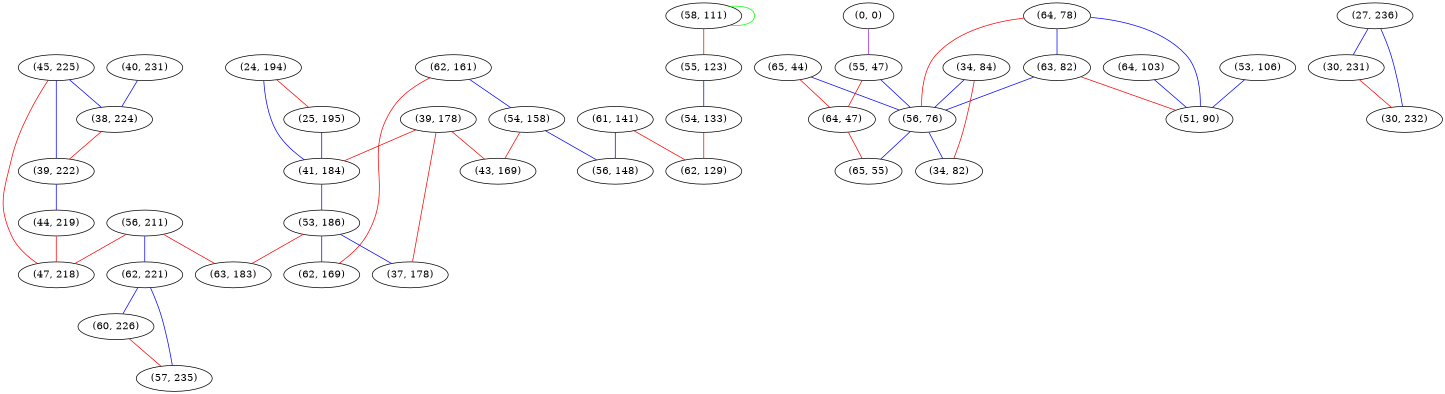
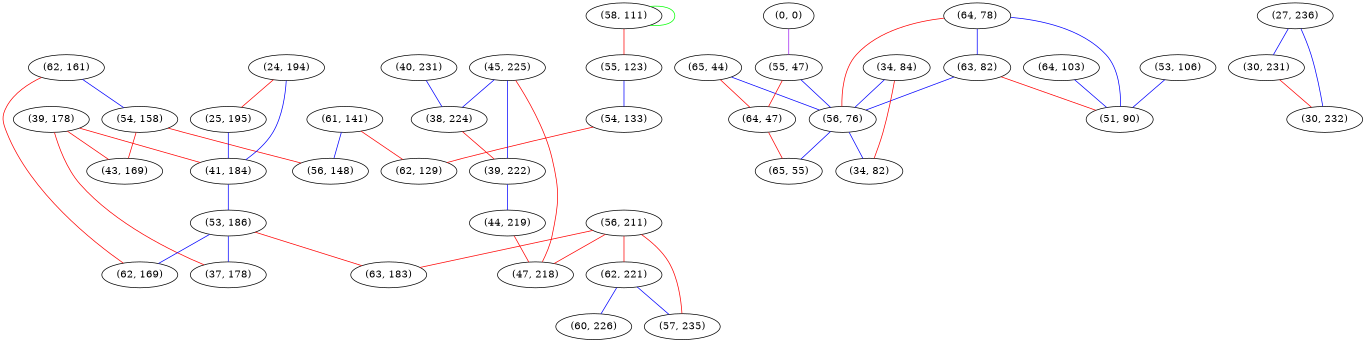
edge "(54, 158)" -- "(56, 148)": color blue -> red
edge "(56, 211)" -- "(62, 221)": color blue -> red
edge "(60, 226)" -- "(57, 235)": now "(56, 211)" -- "(57, 235)"
